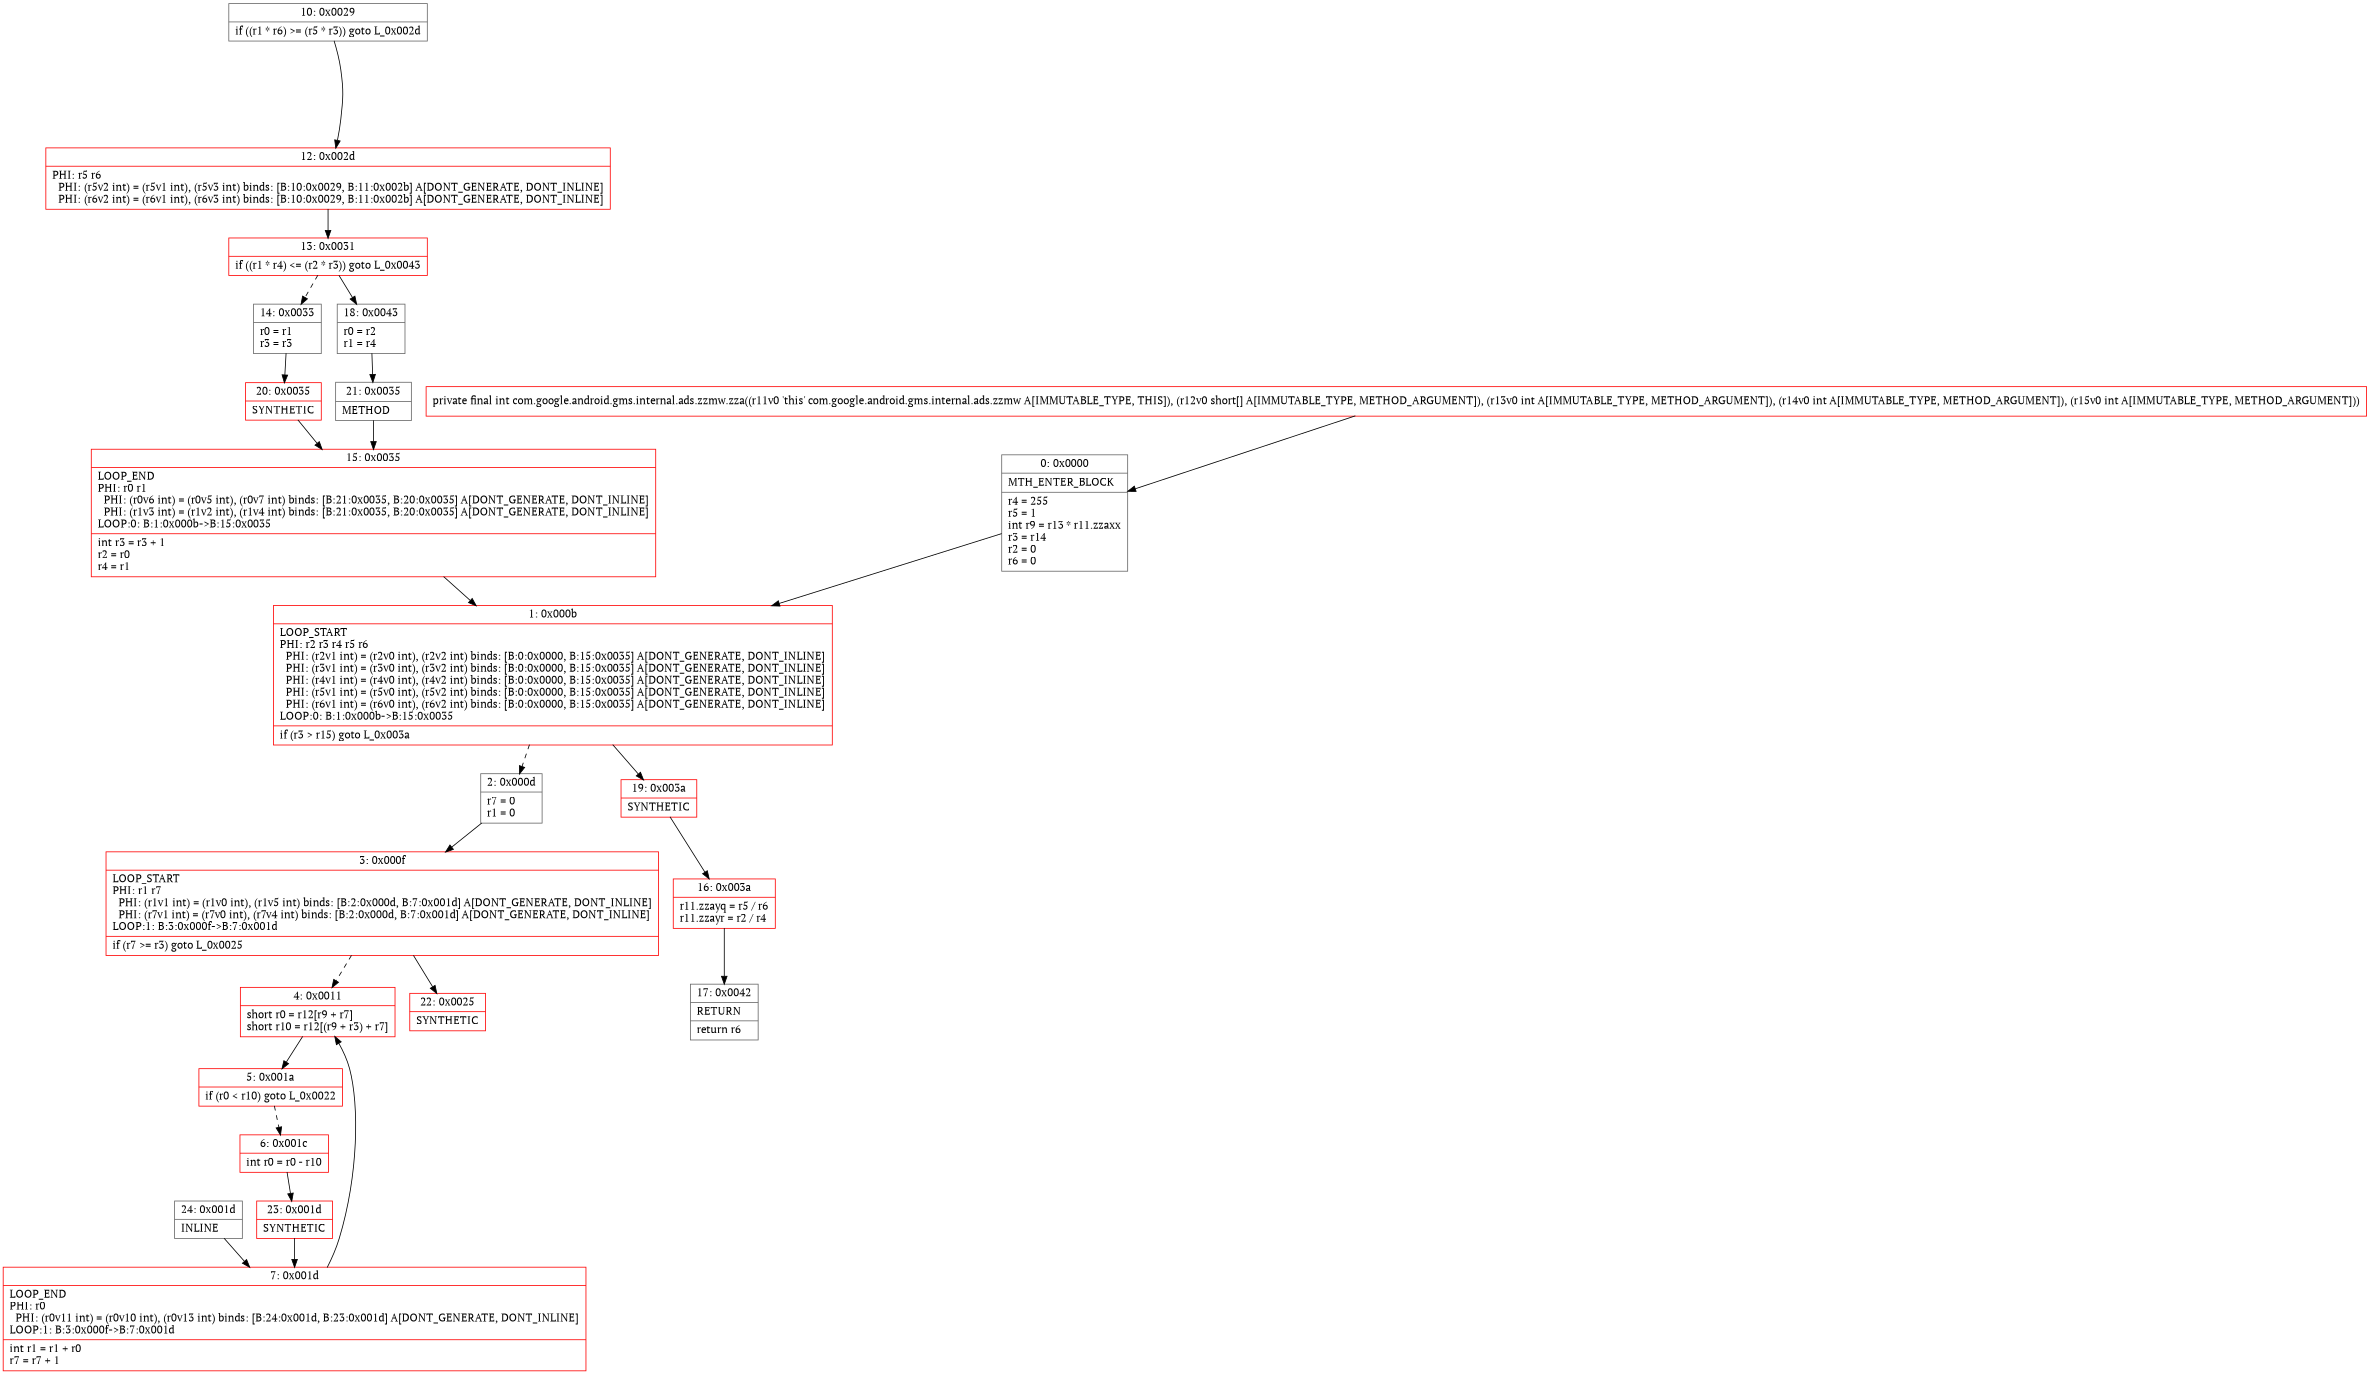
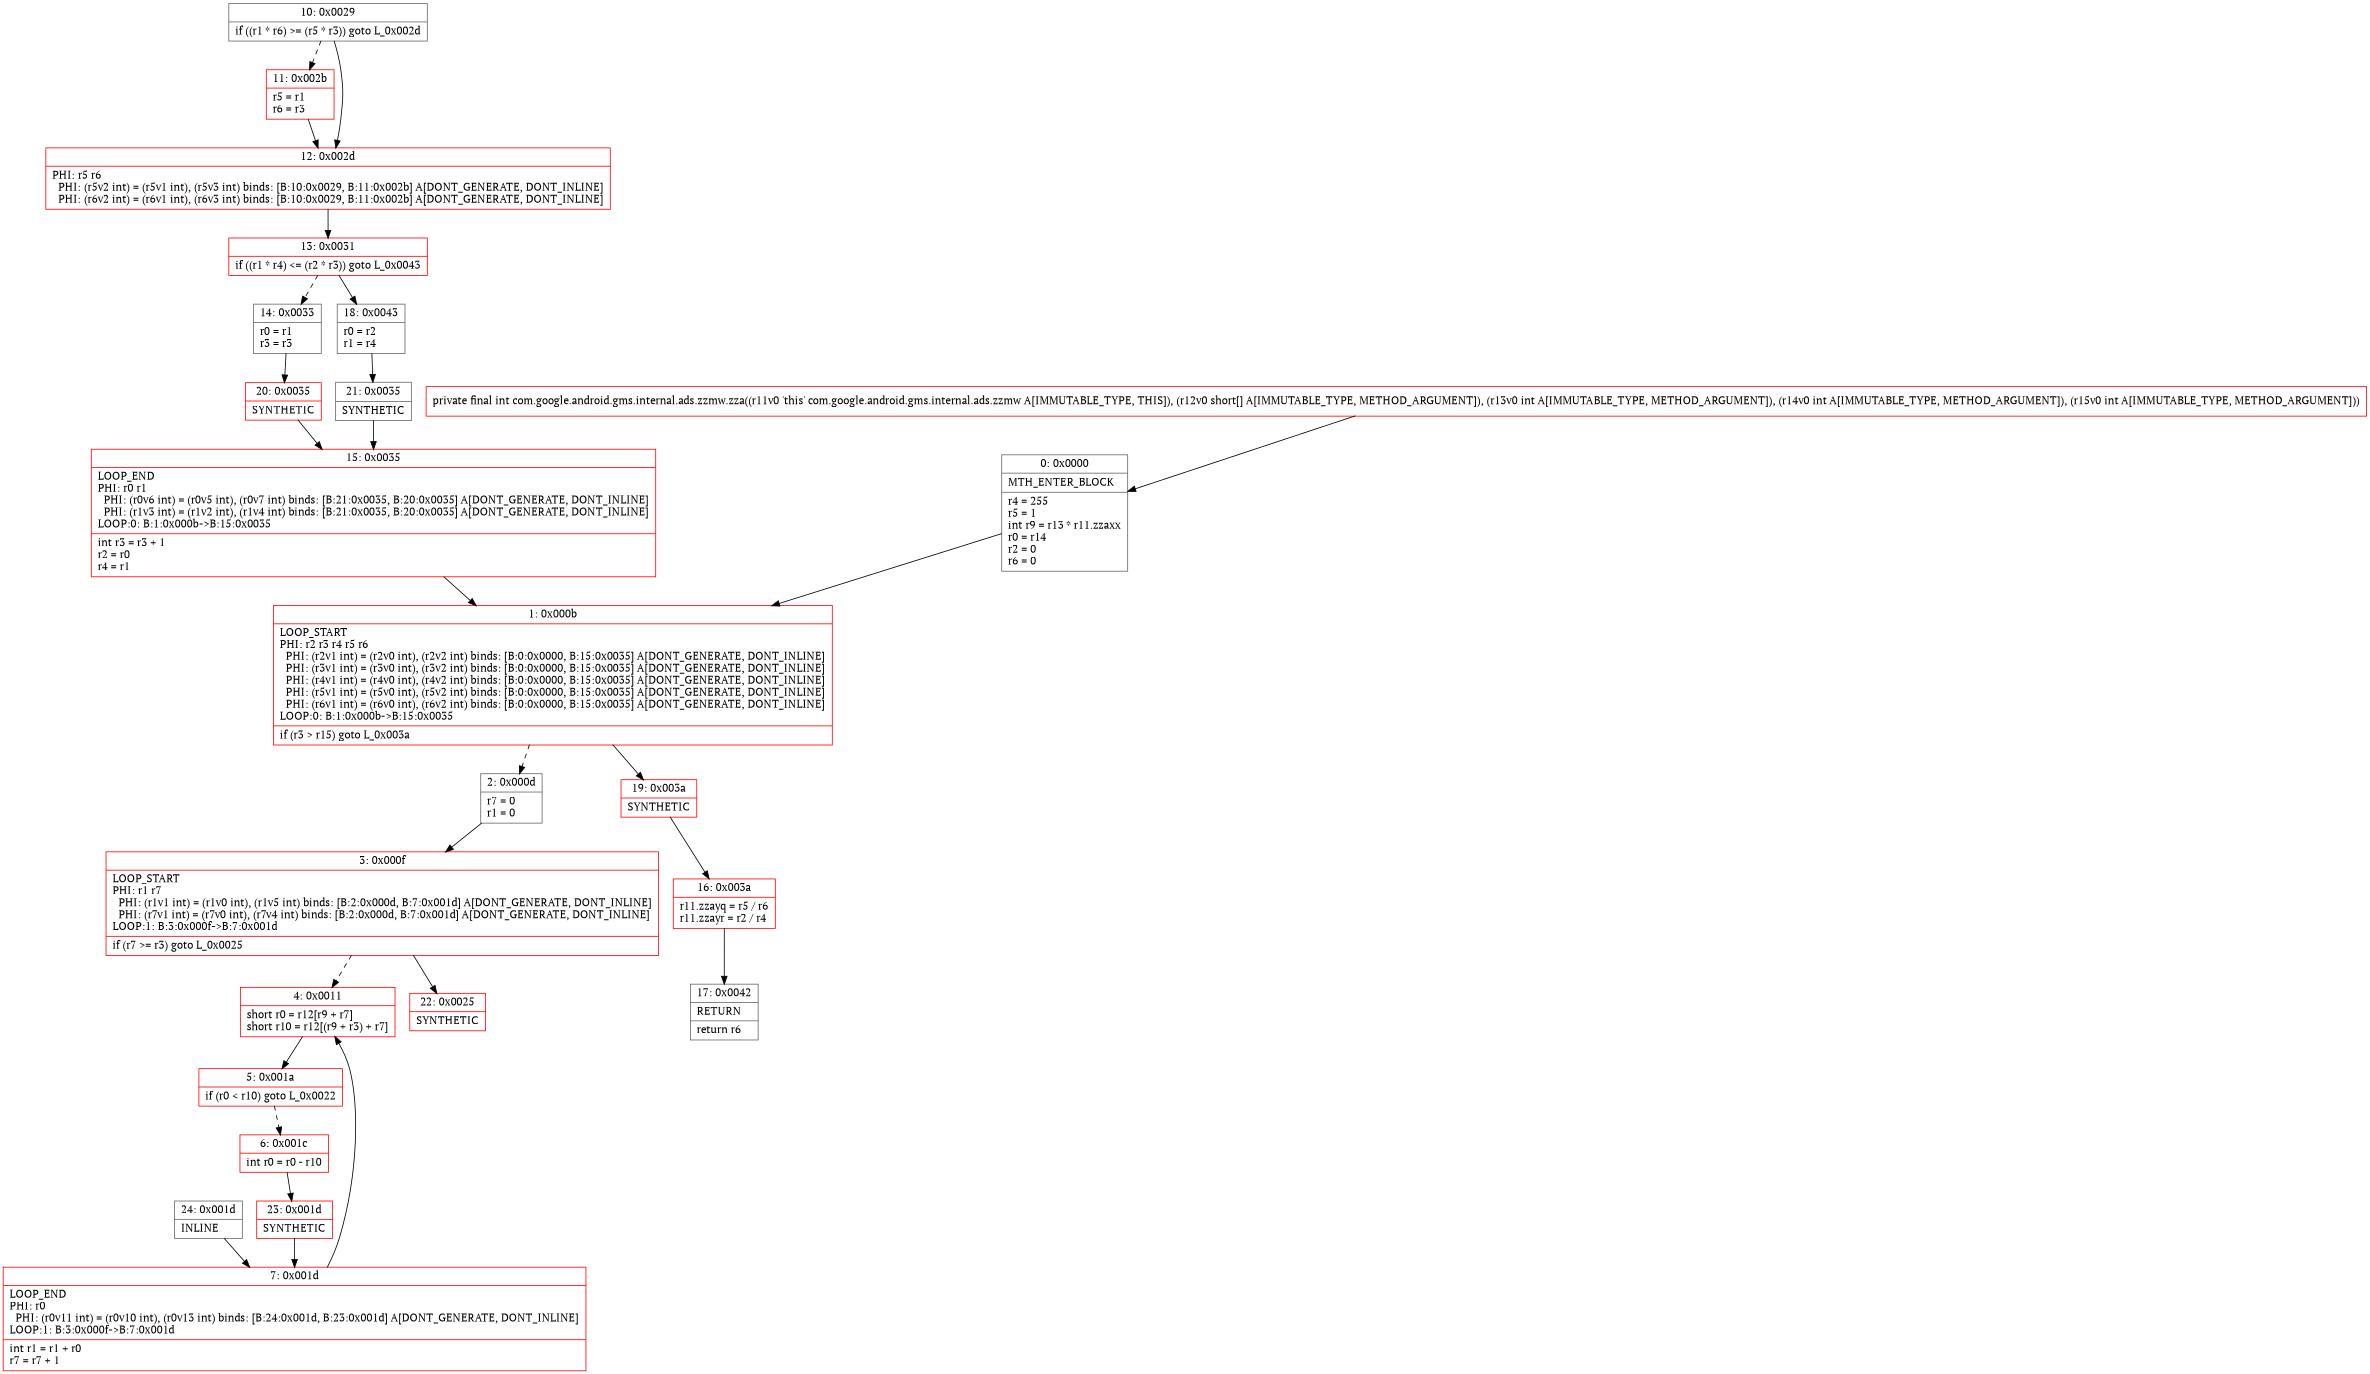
node "11: 0x002b": added
node "21: 0x0035": text "METHOD" -> "SYNTHETIC"
node "0: 0x0000": text "r3 = r14" -> "r0 = r14"
